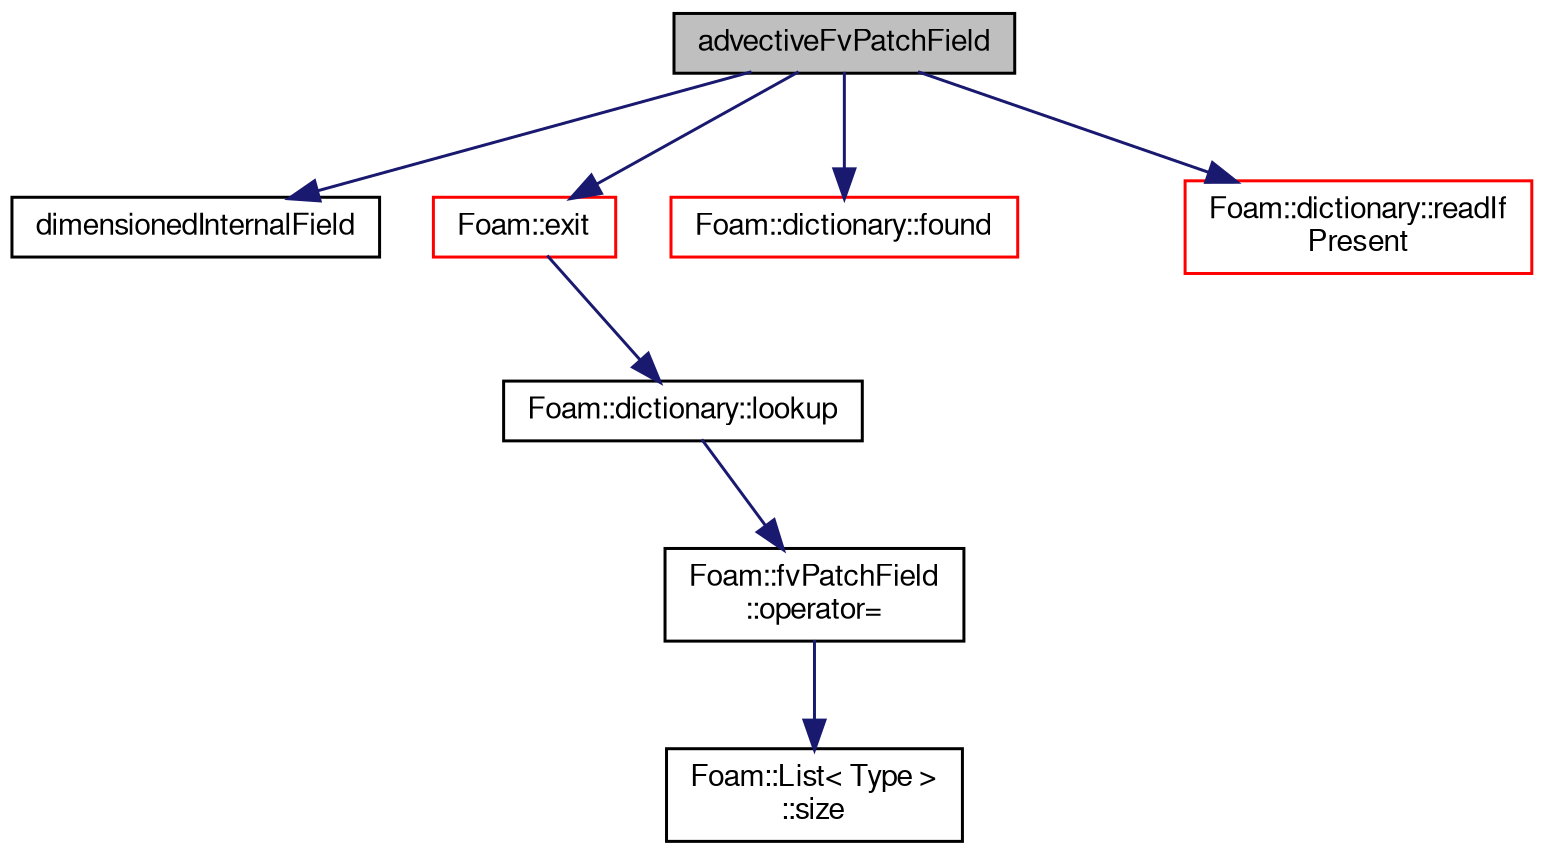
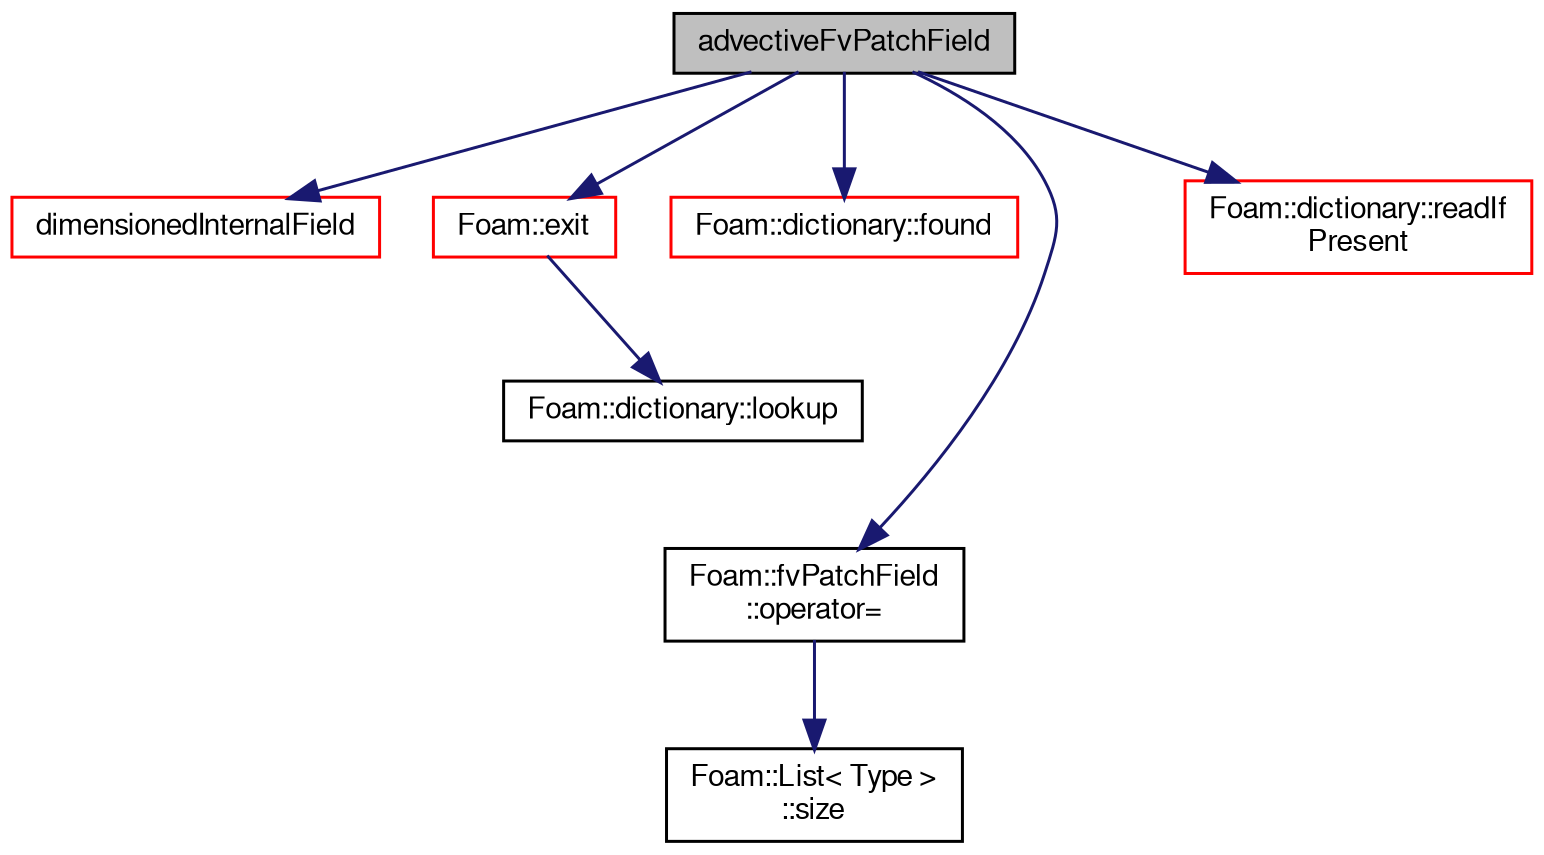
node "dimensionedInternalField": color black -> red
edge "Foam::dictionary::lookup" -> "Foam::fvPatchField ::operator=": now "advectiveFvPatchField" -> "Foam::fvPatchField ::operator="
